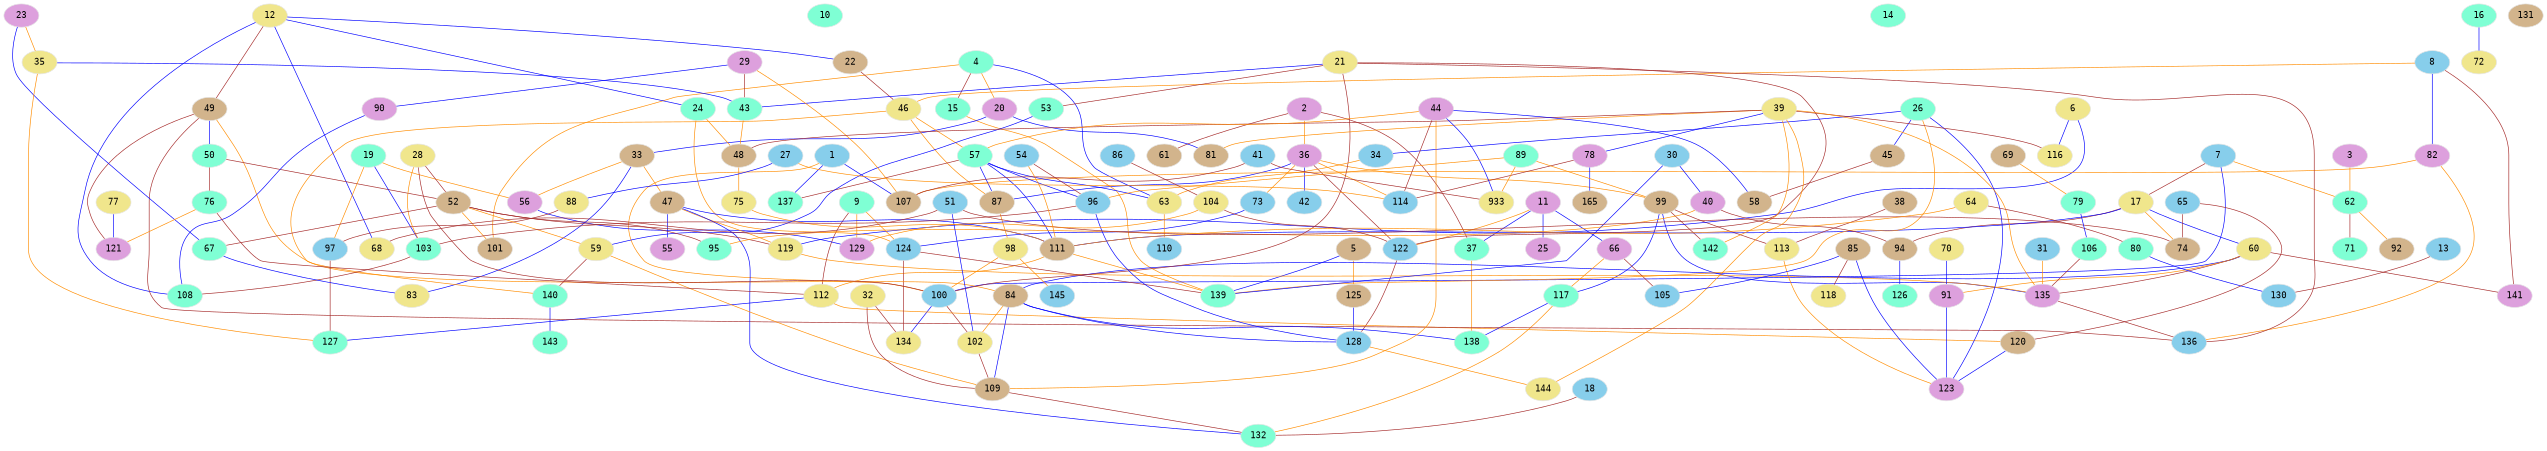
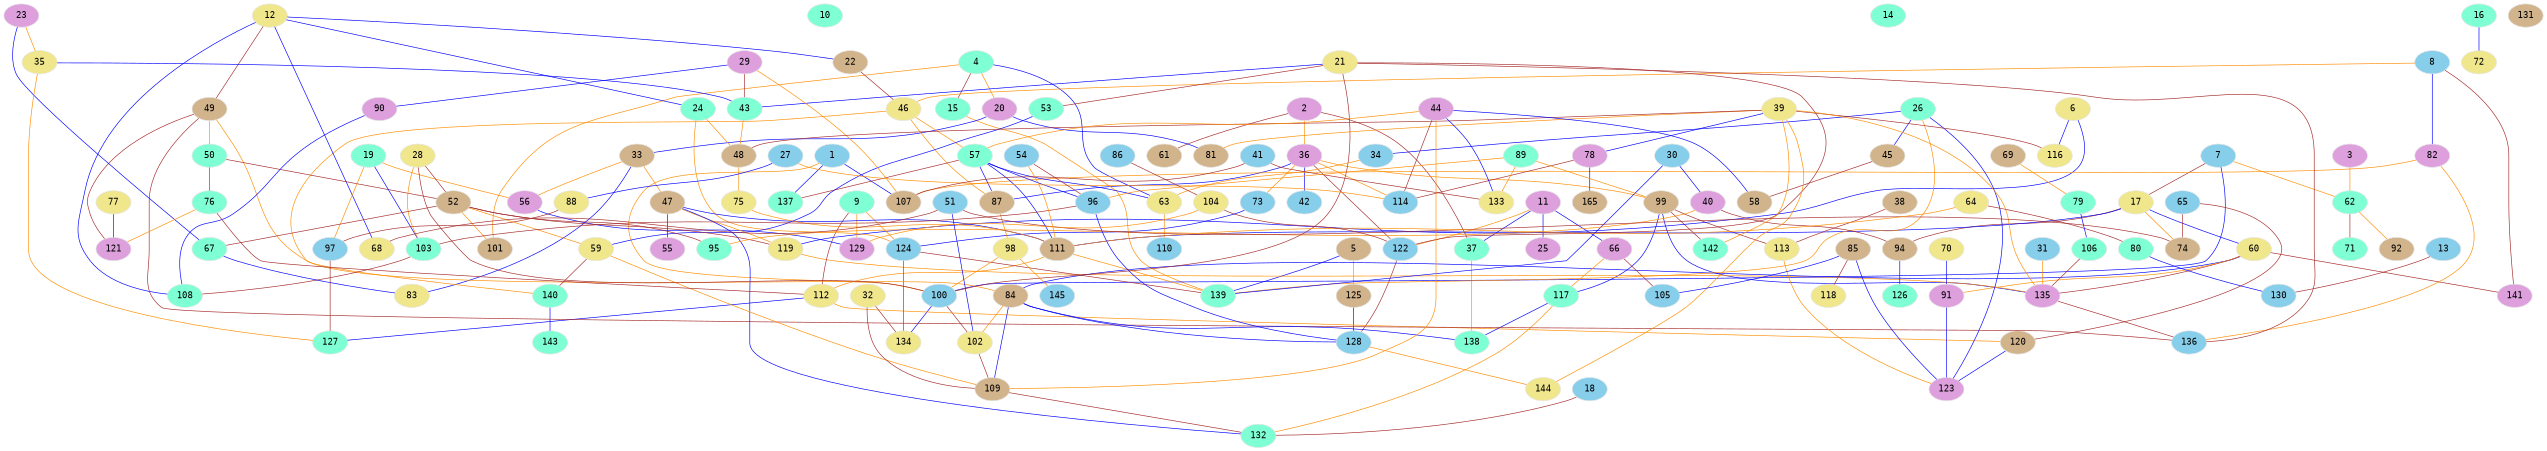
edge "49" -- "50": color blue -> darkorange
node "933": label "933" -> "133"
